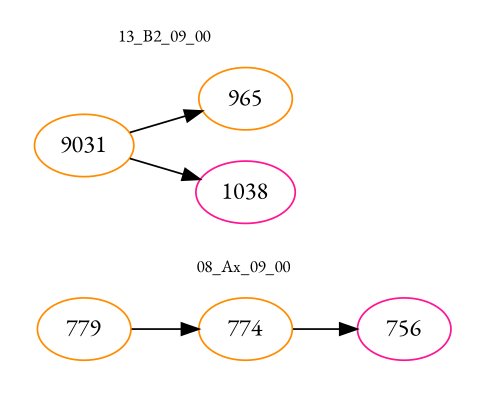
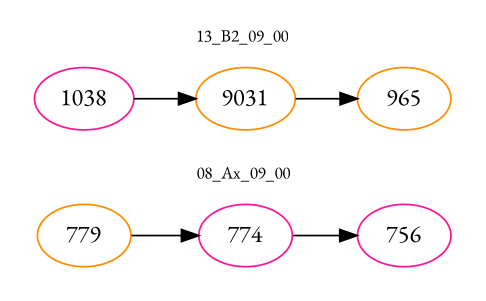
edge "9031" -> "1038": reversed
node "774": color darkorange -> deeppink
